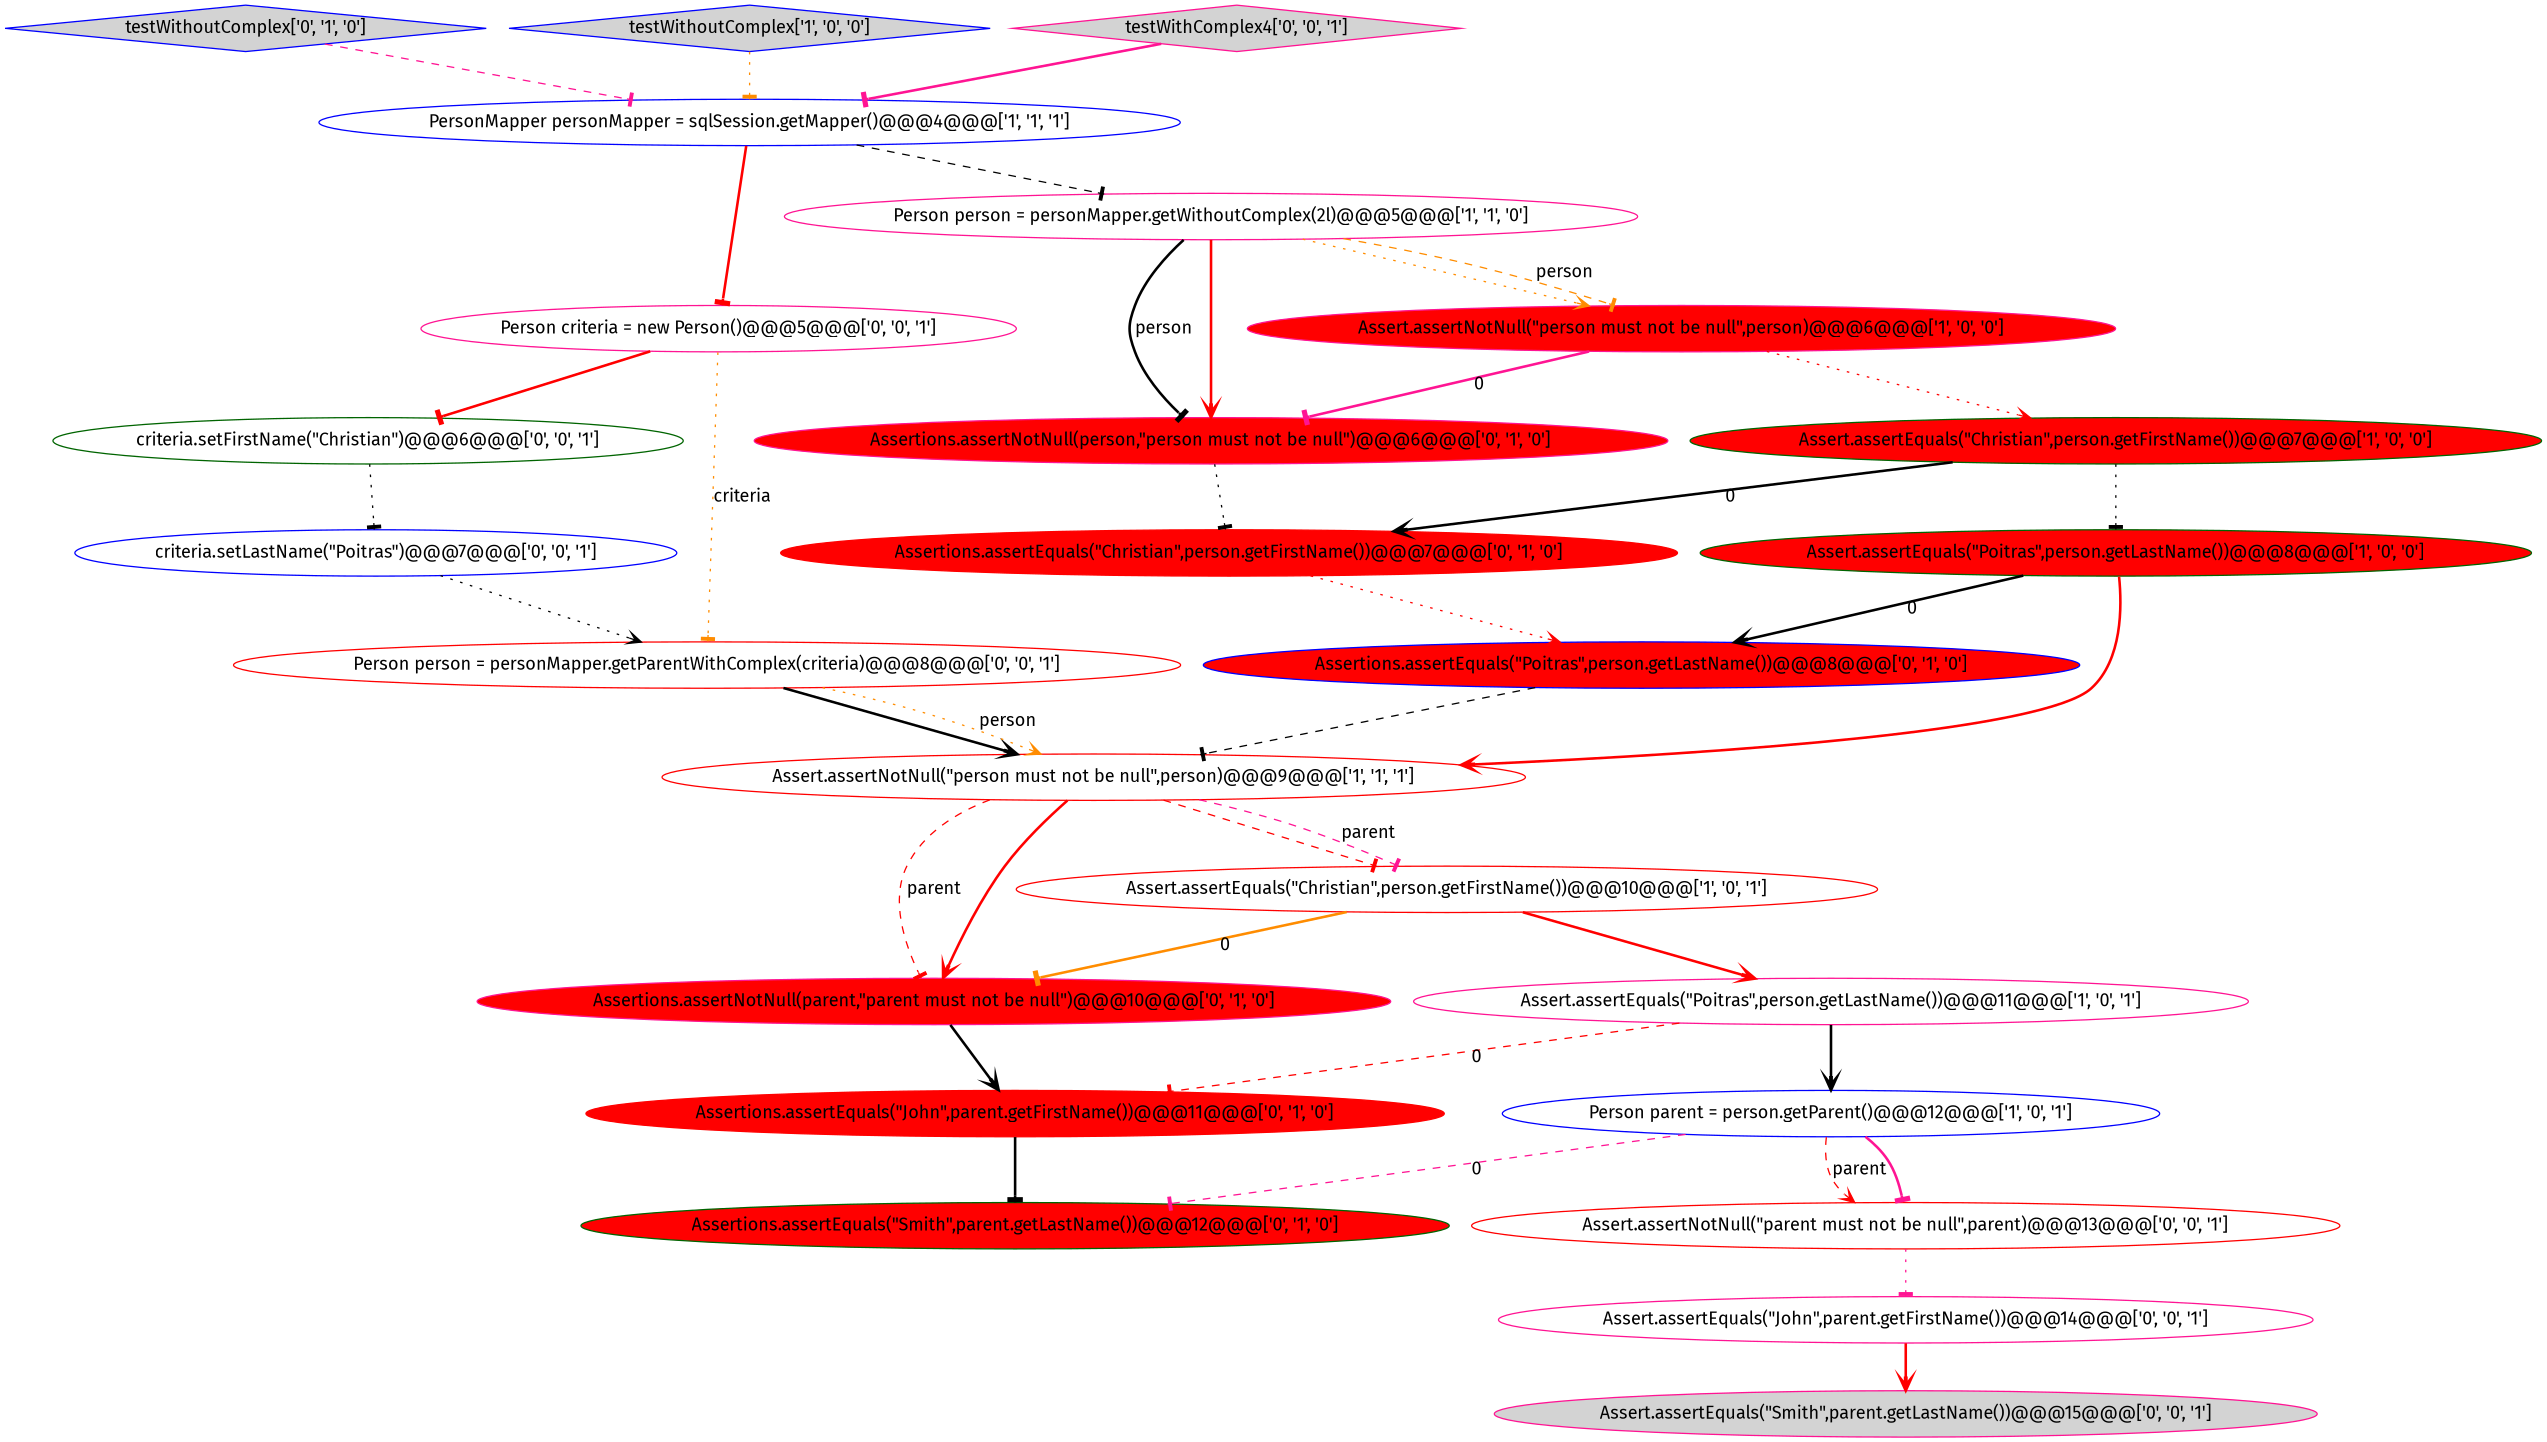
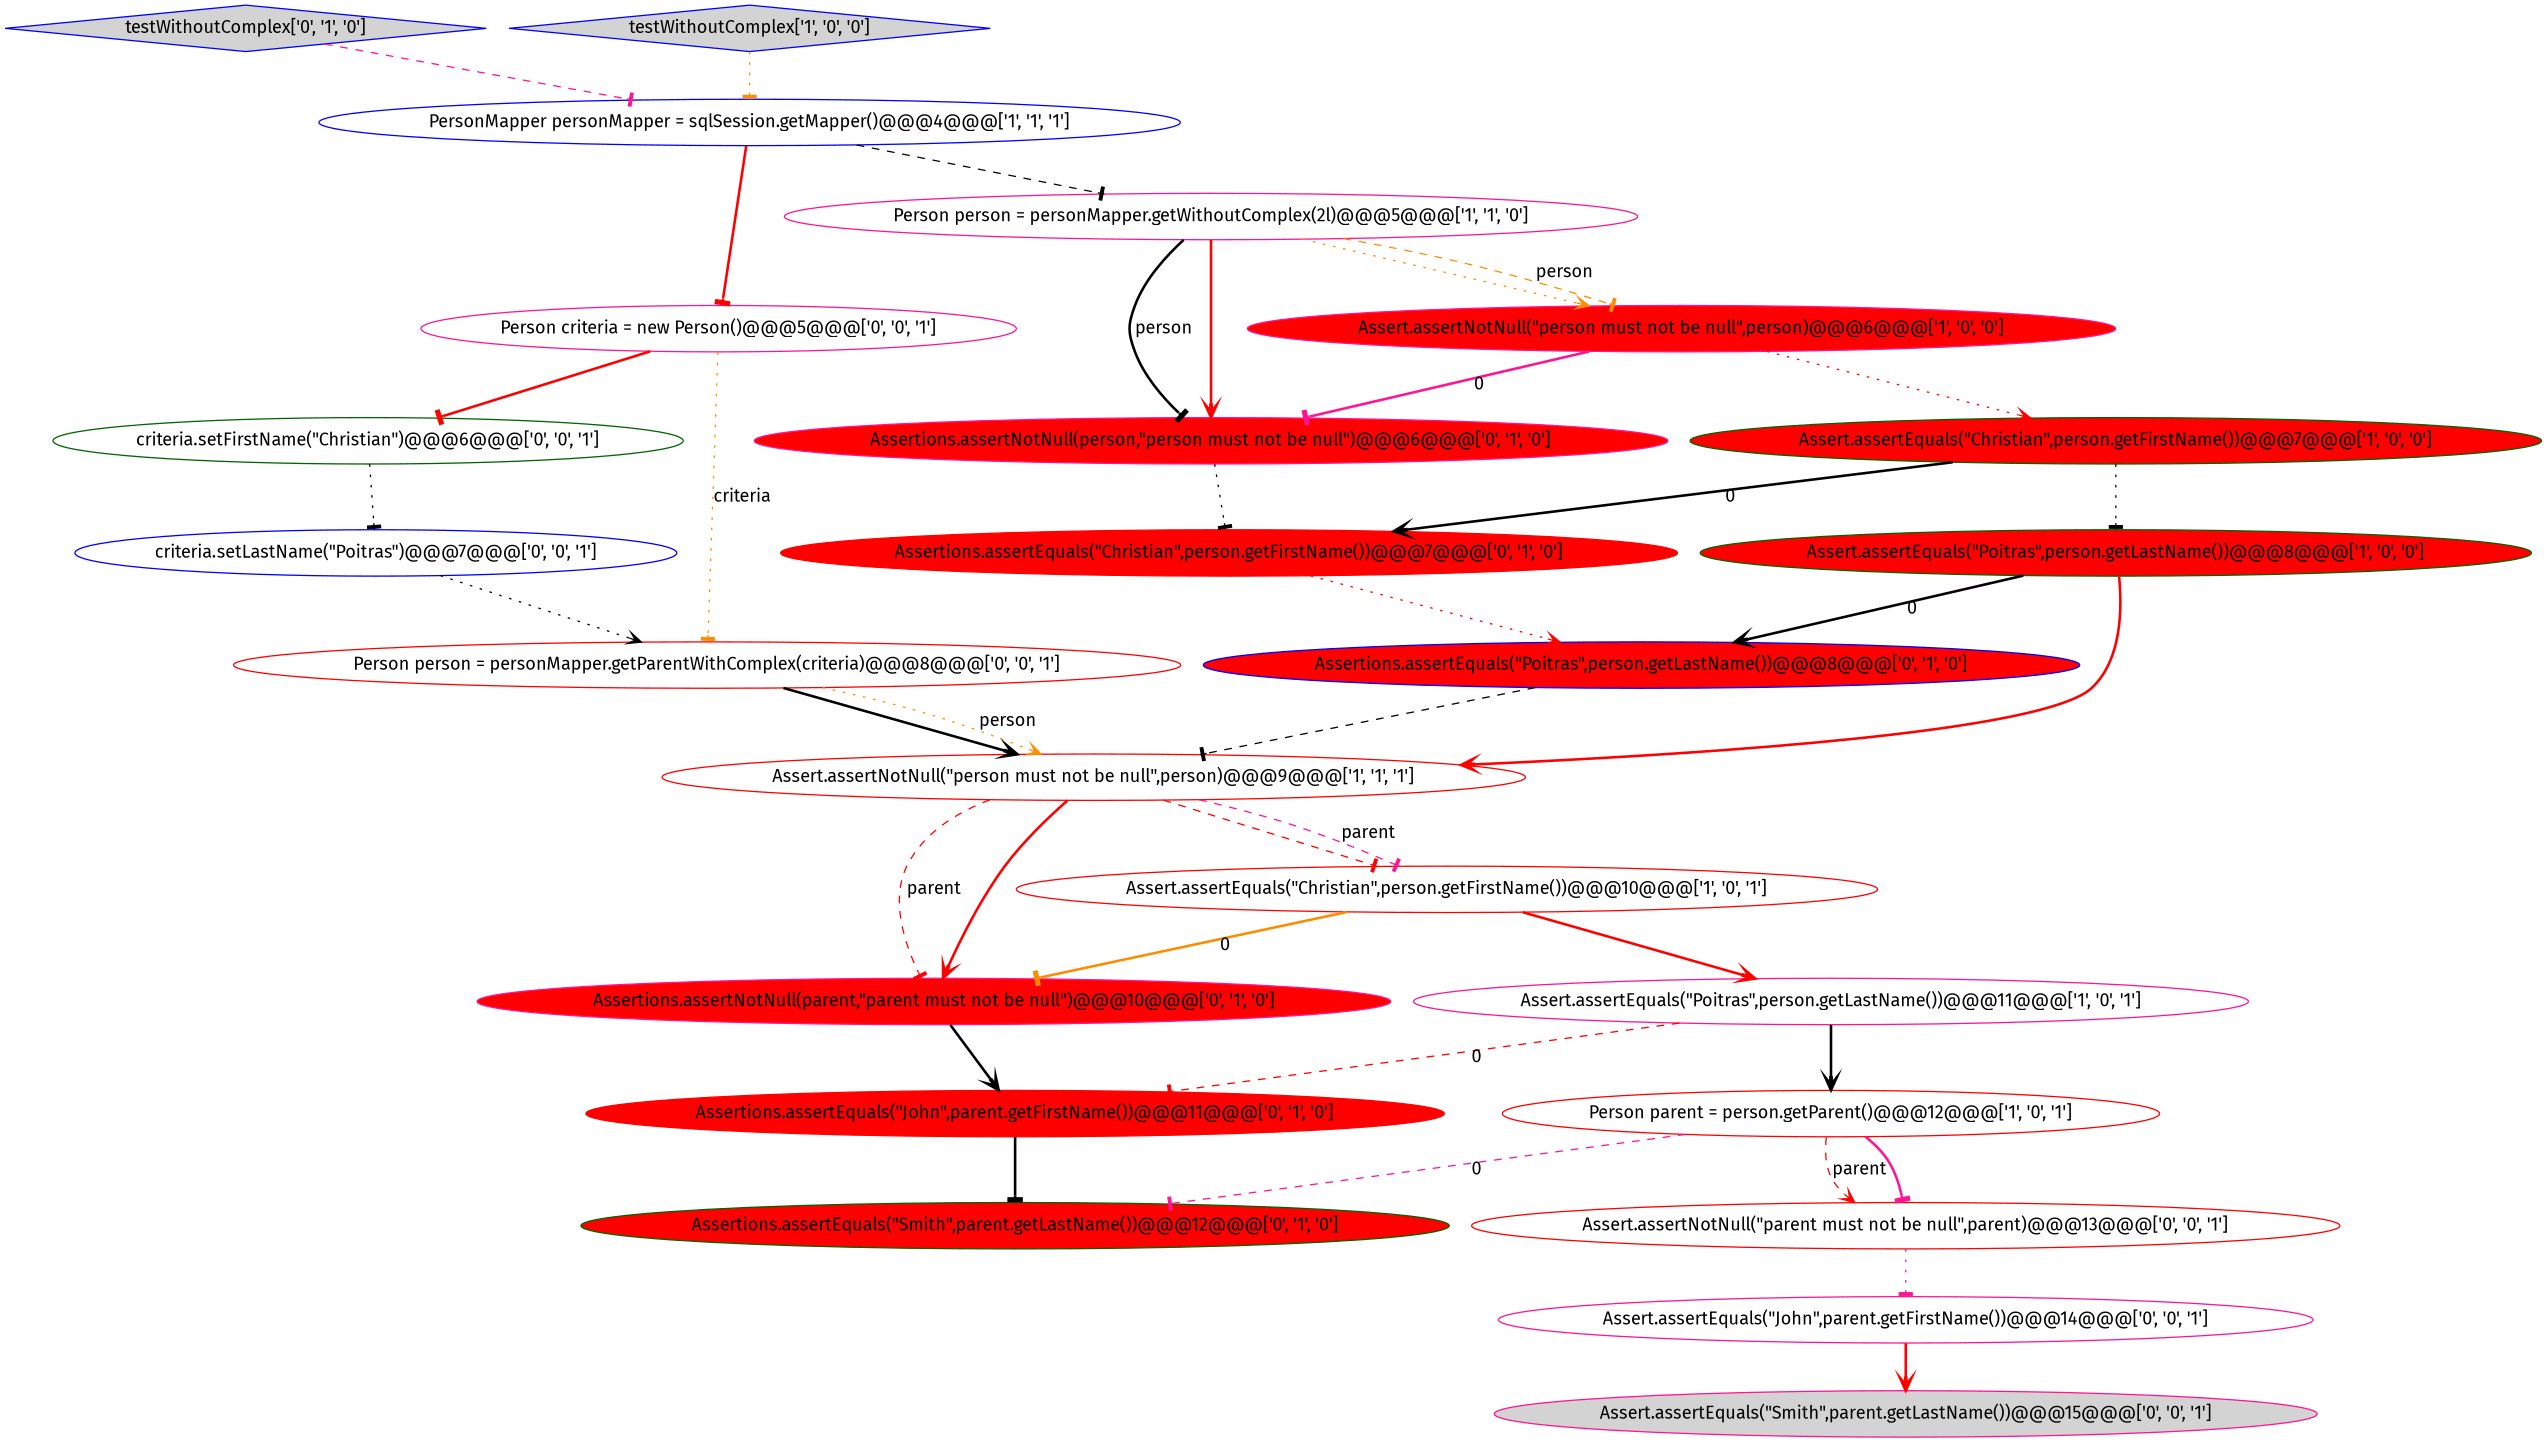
node "testWithComplex4['0', '0', '1']": removed
node "Person parent = person.getParent()@@@12@@@['1', '0', '1']": color blue -> red
